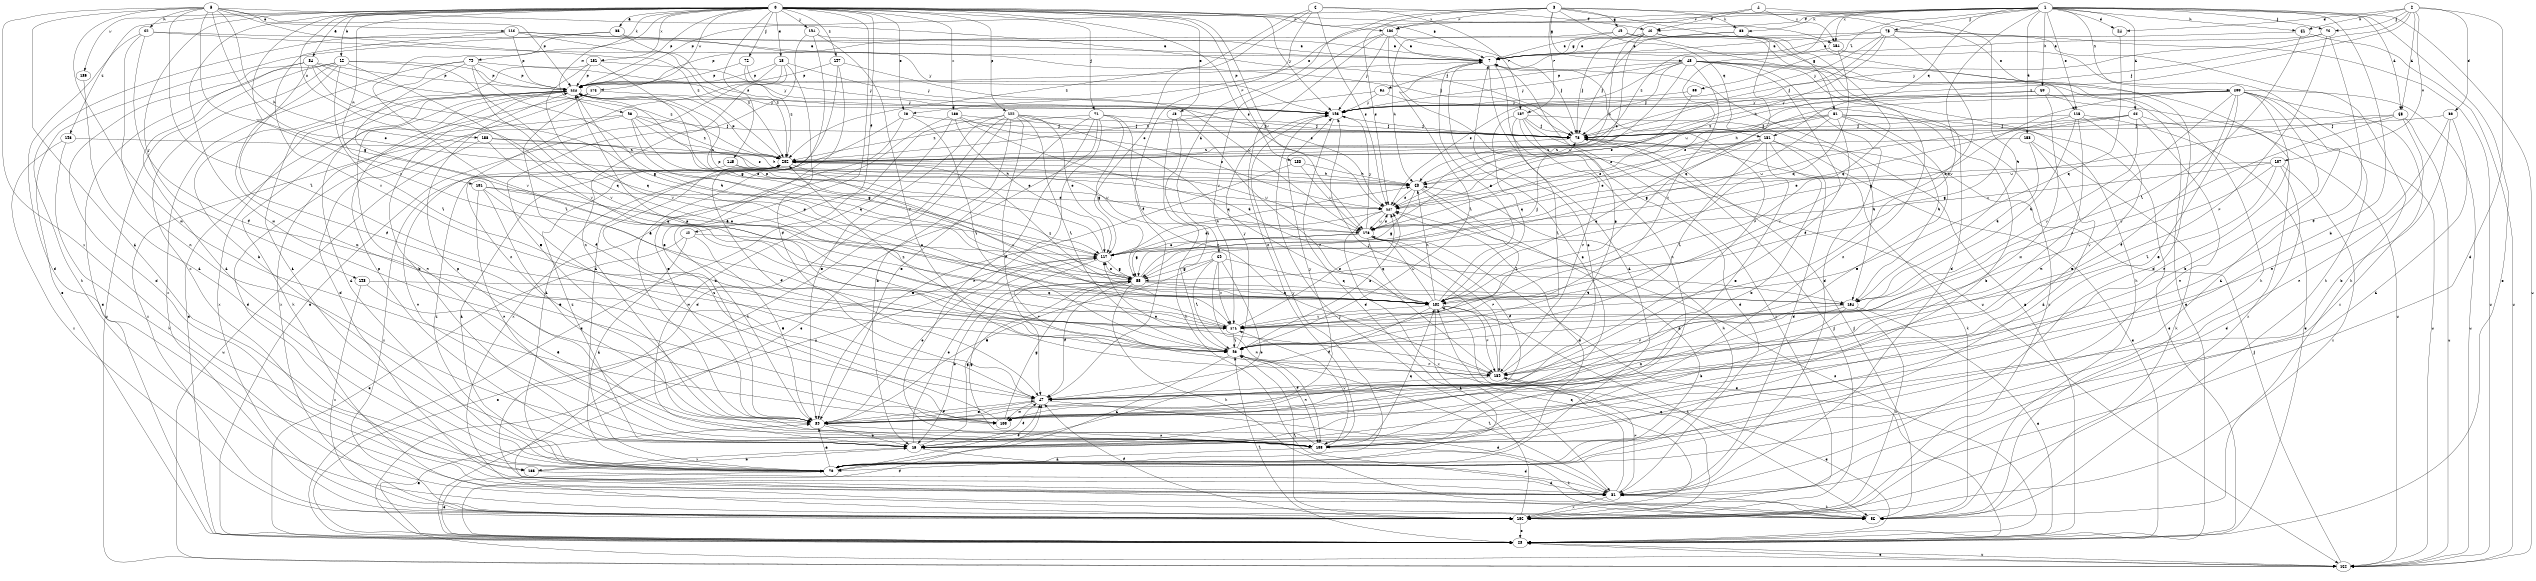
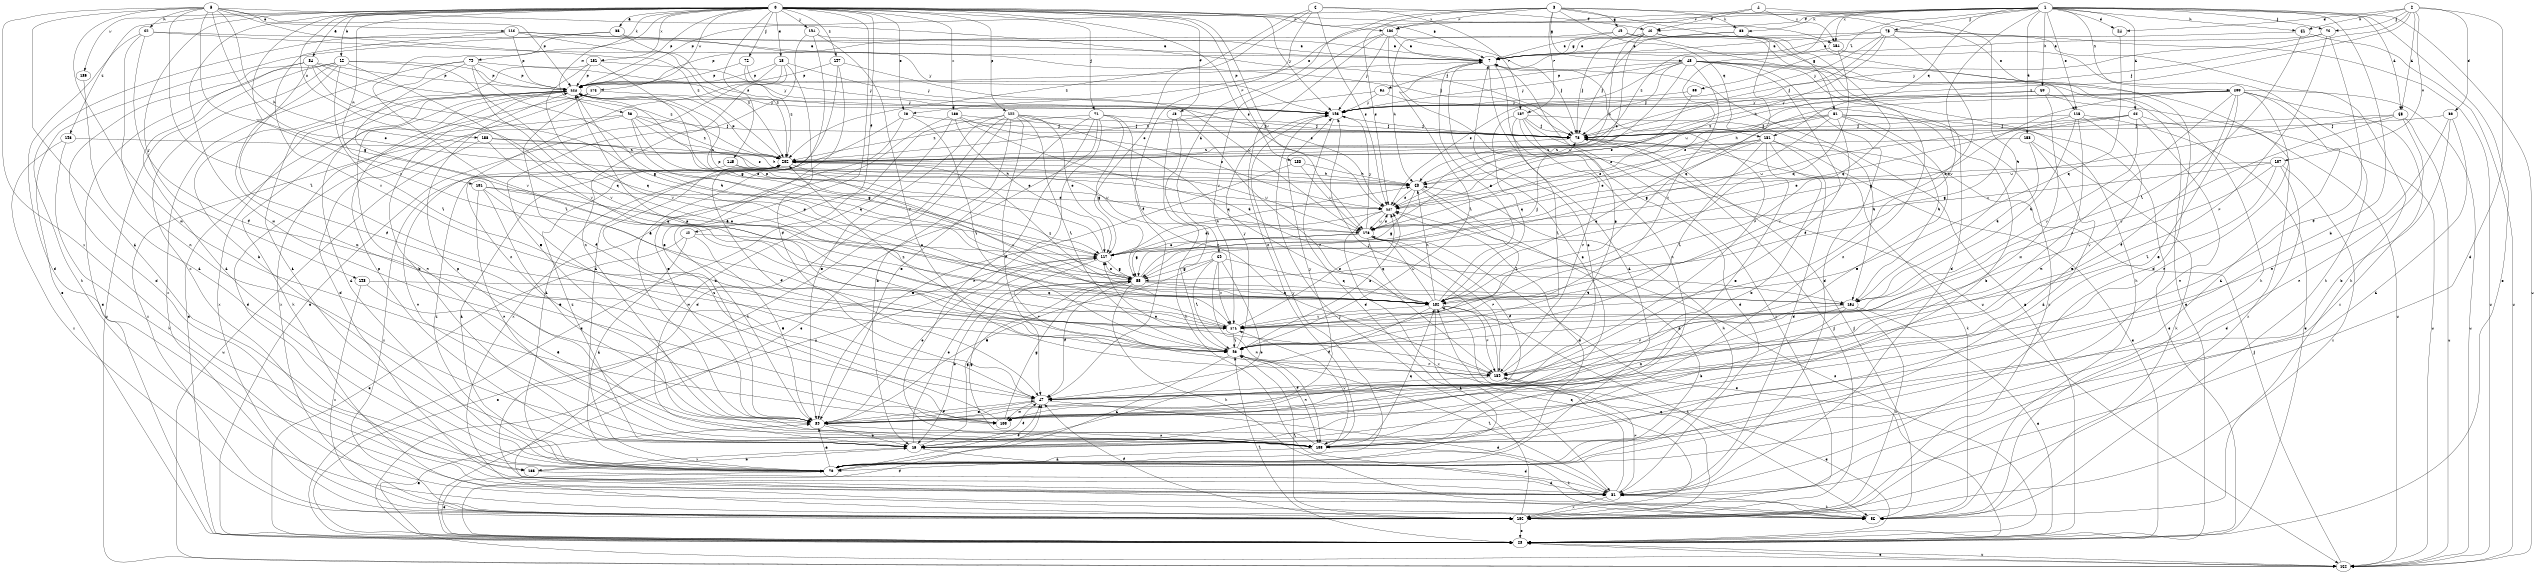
edge "0" -> "43": label "e" -> "f"
edge "200" -> "15": removed, label "b"
